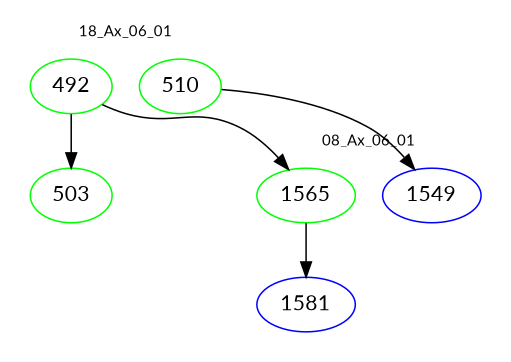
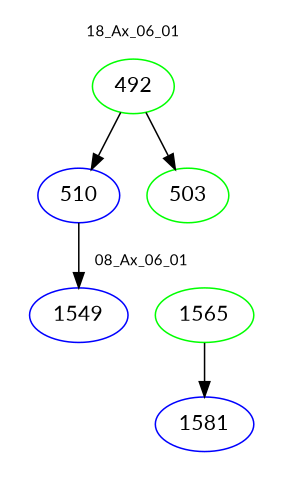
node "510": color green -> blue
edge "492" -> "1565": now "492" -> "510"
